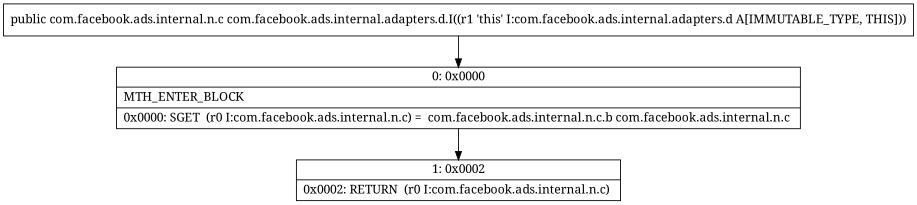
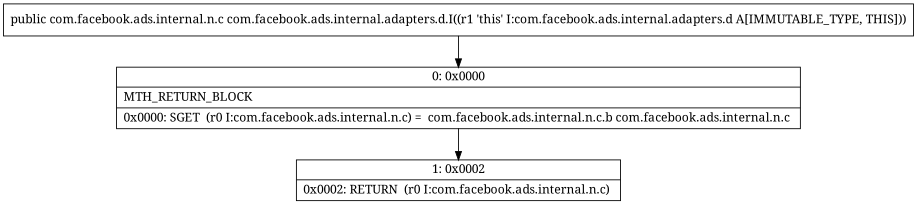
node "0: 0x0000": text "MTH_ENTER_BLOCK" -> "MTH_RETURN_BLOCK"
